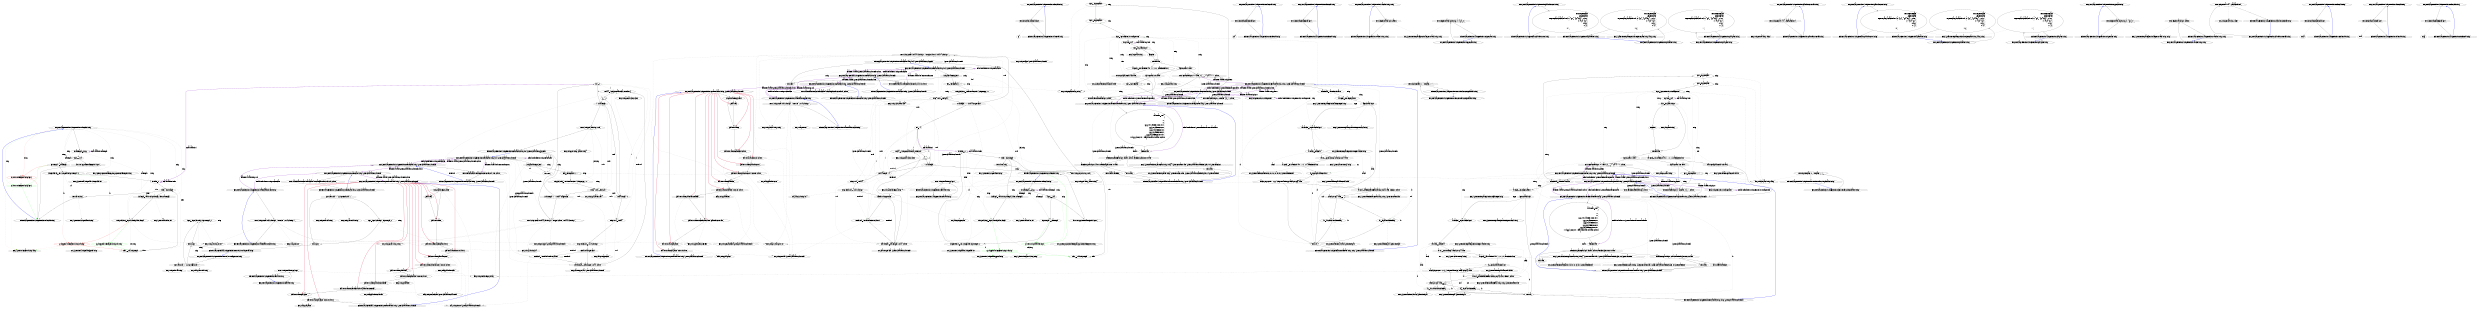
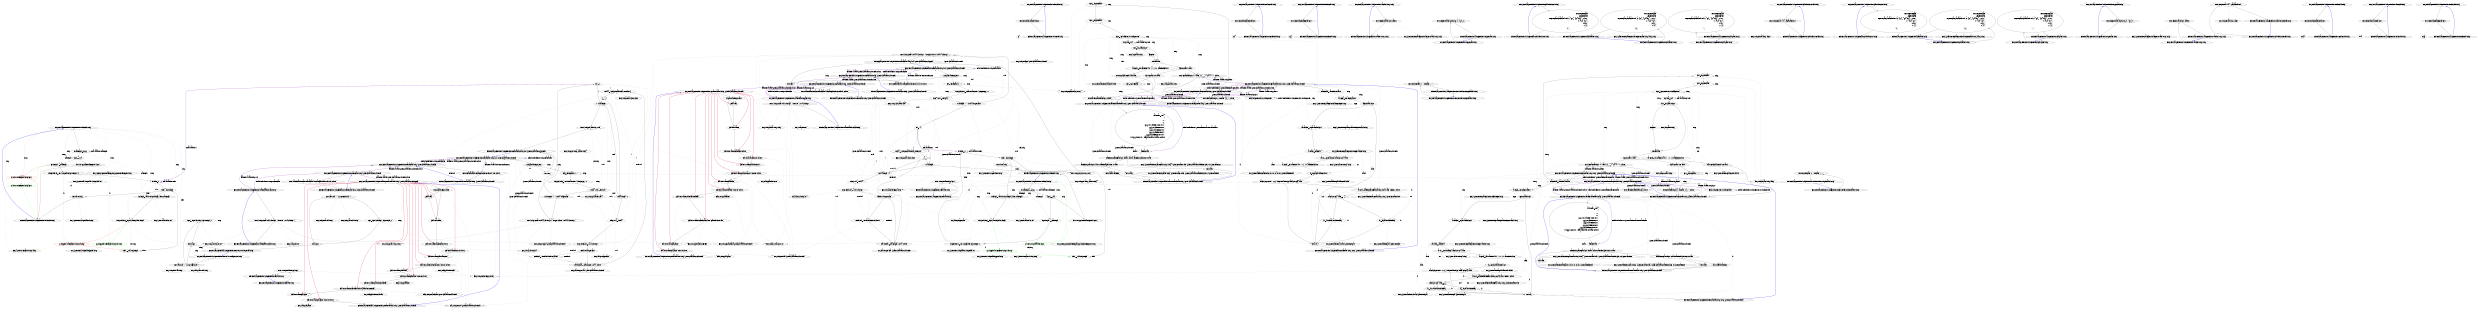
node "n33": added
